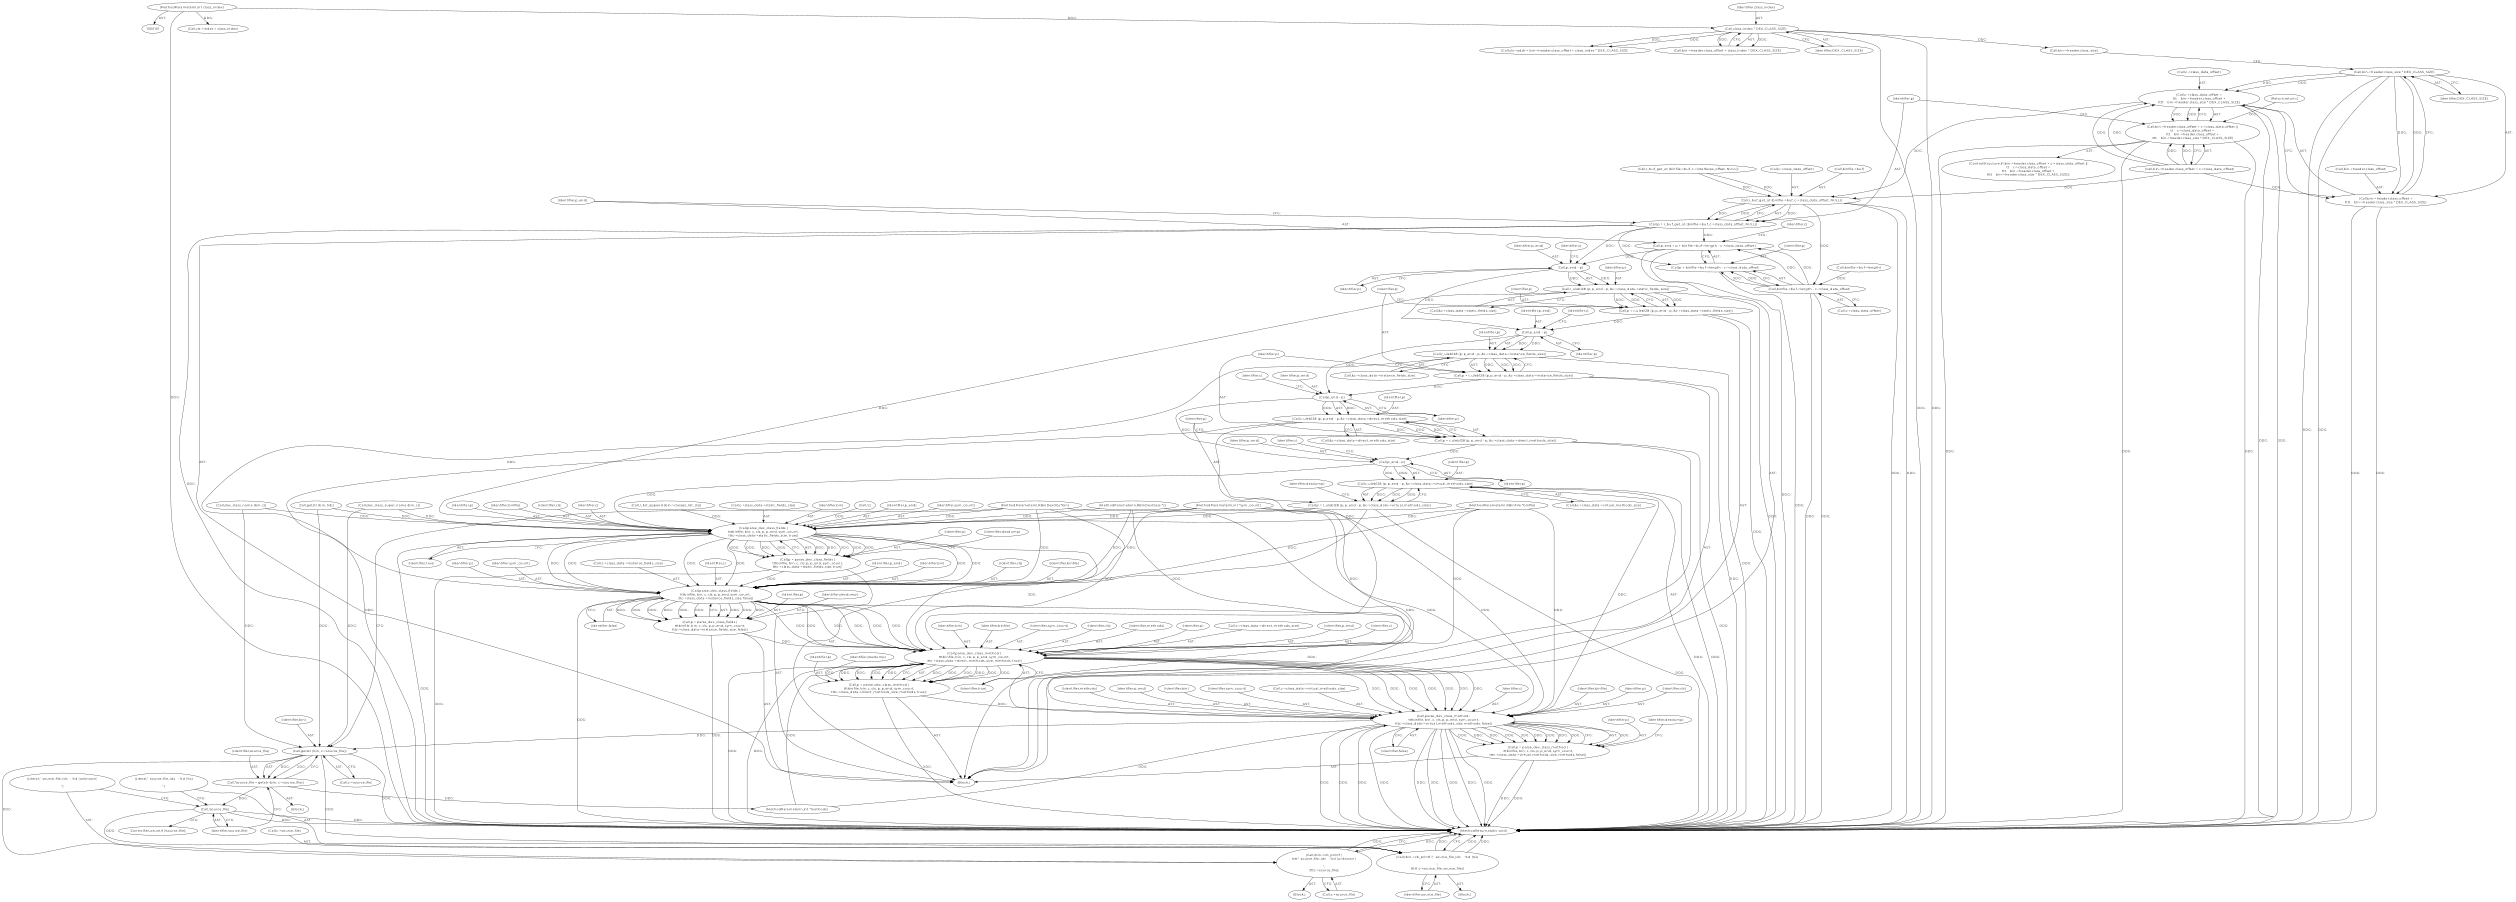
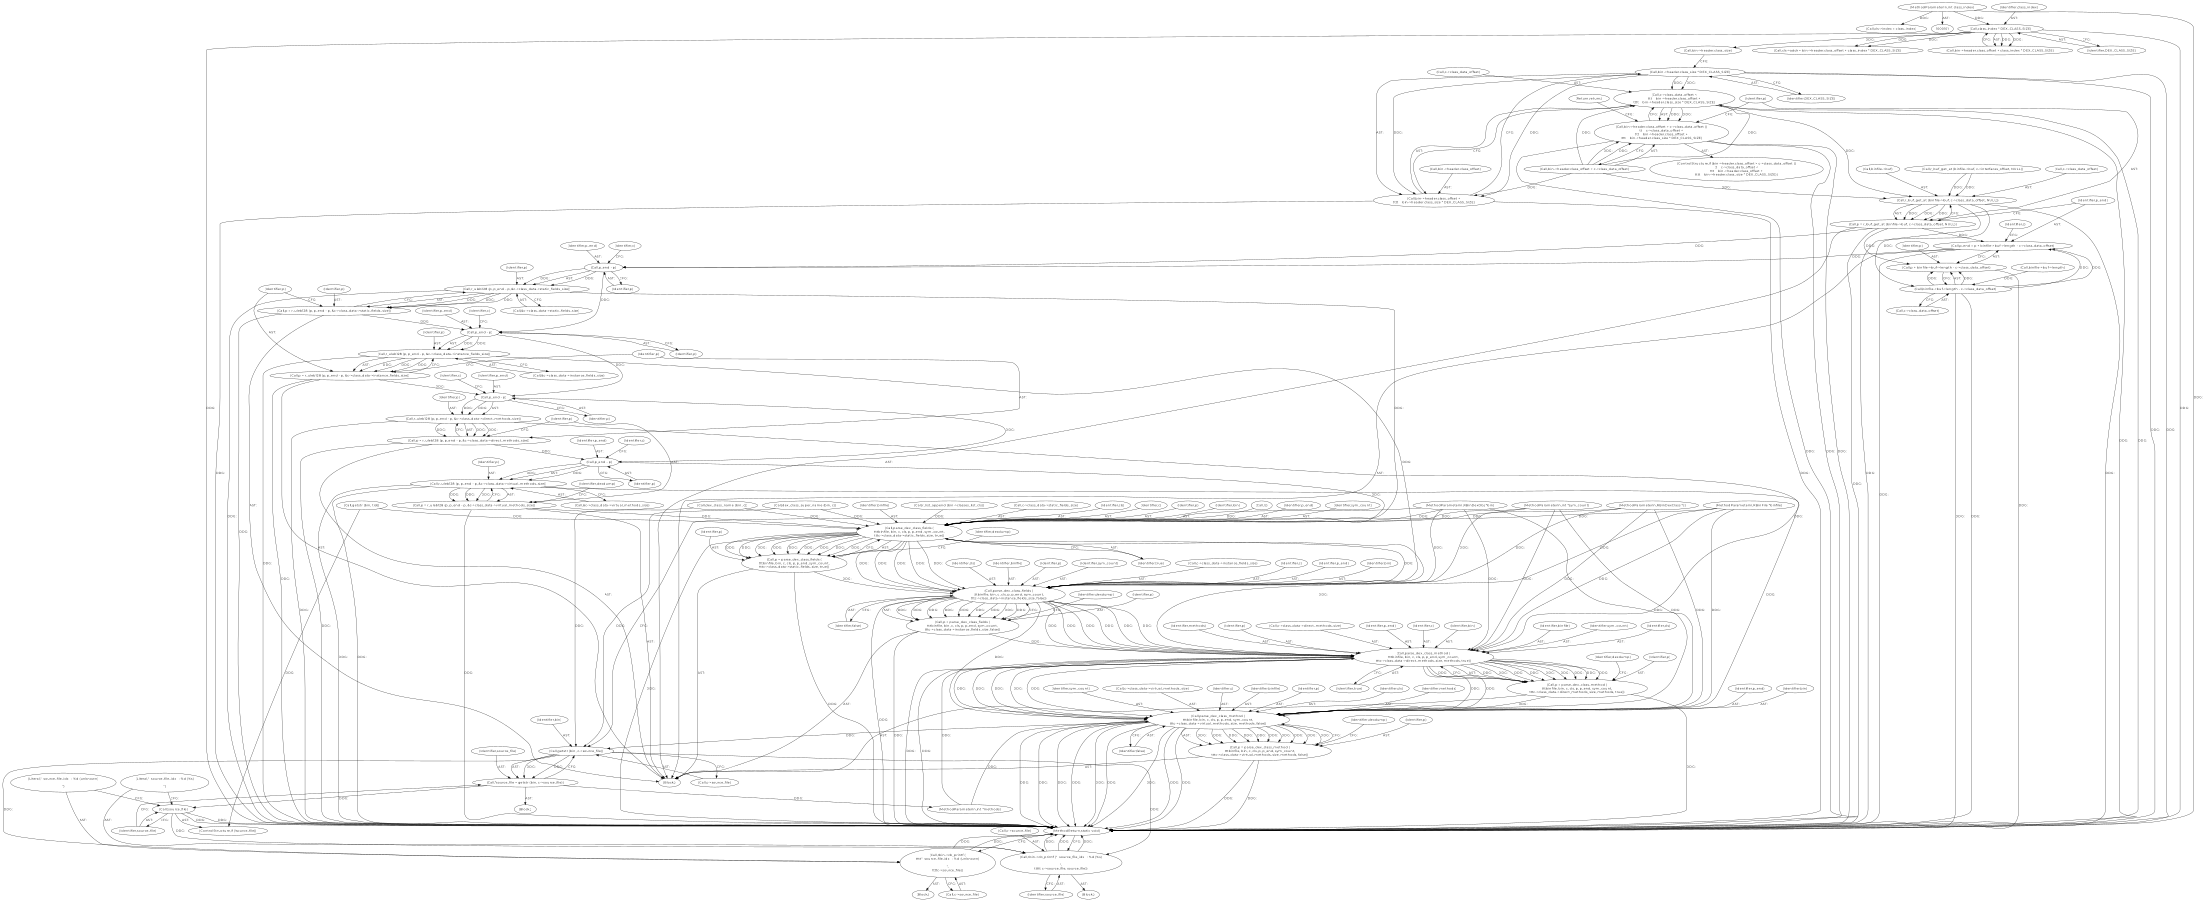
node "(Call,&c->class_data->direct_methods_size)": removed
edge "(Call,getstr (bin, tid))" -> "(Call,getstr (bin, c->source_file))": now "(Call,getstr (bin, tid))" -> "(ControlStructure,if (!source_file))"
edge "(Call,!source_file)" -> "(ControlStructure,if (!source_file))": label "CFG: " -> "AST: "
edge "(Call,getstr (bin, c->source_file))" -> "(MethodReturn,static void)": removed, label "DDG:"
